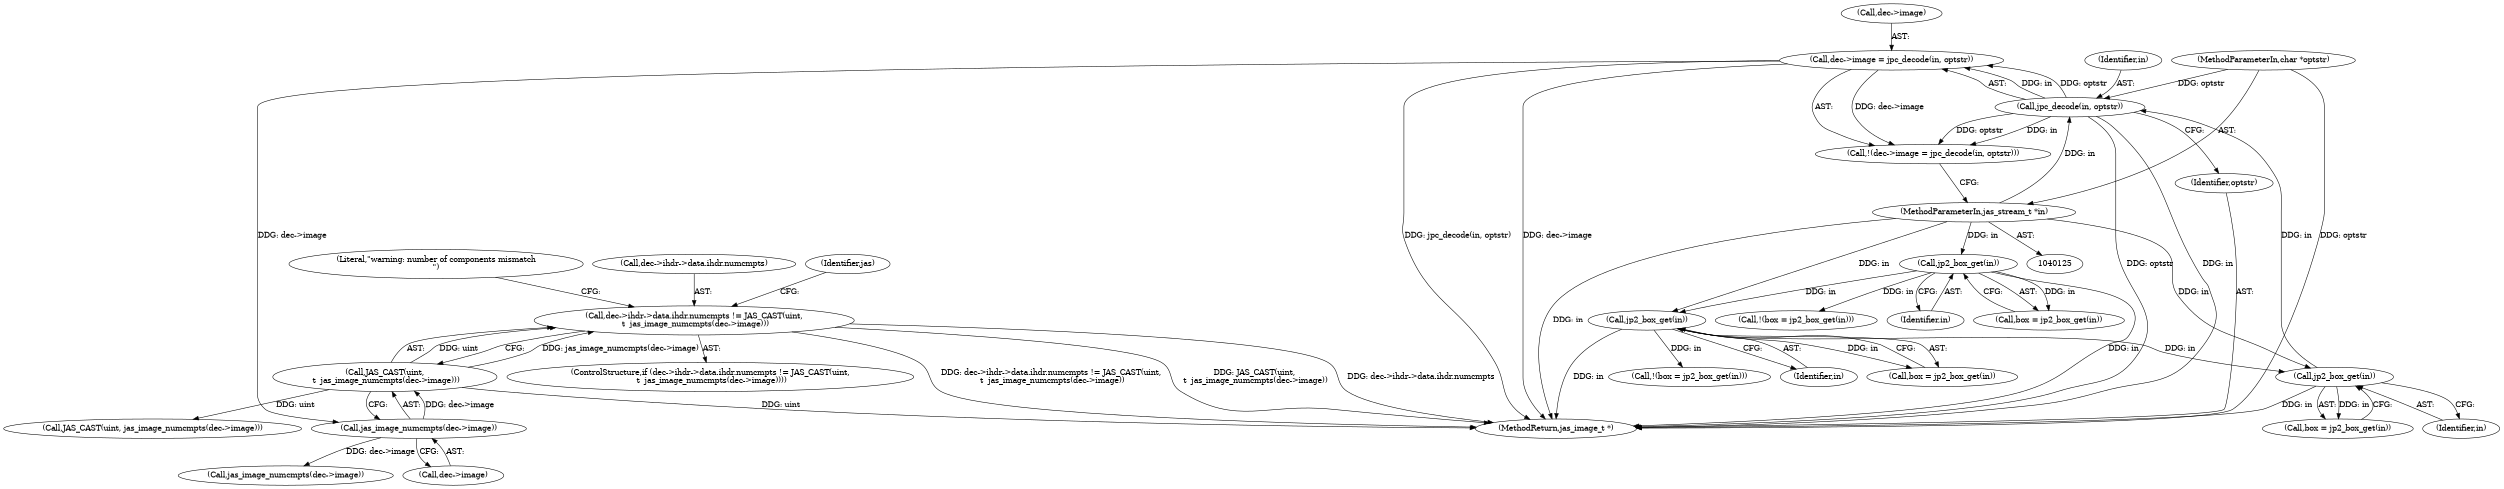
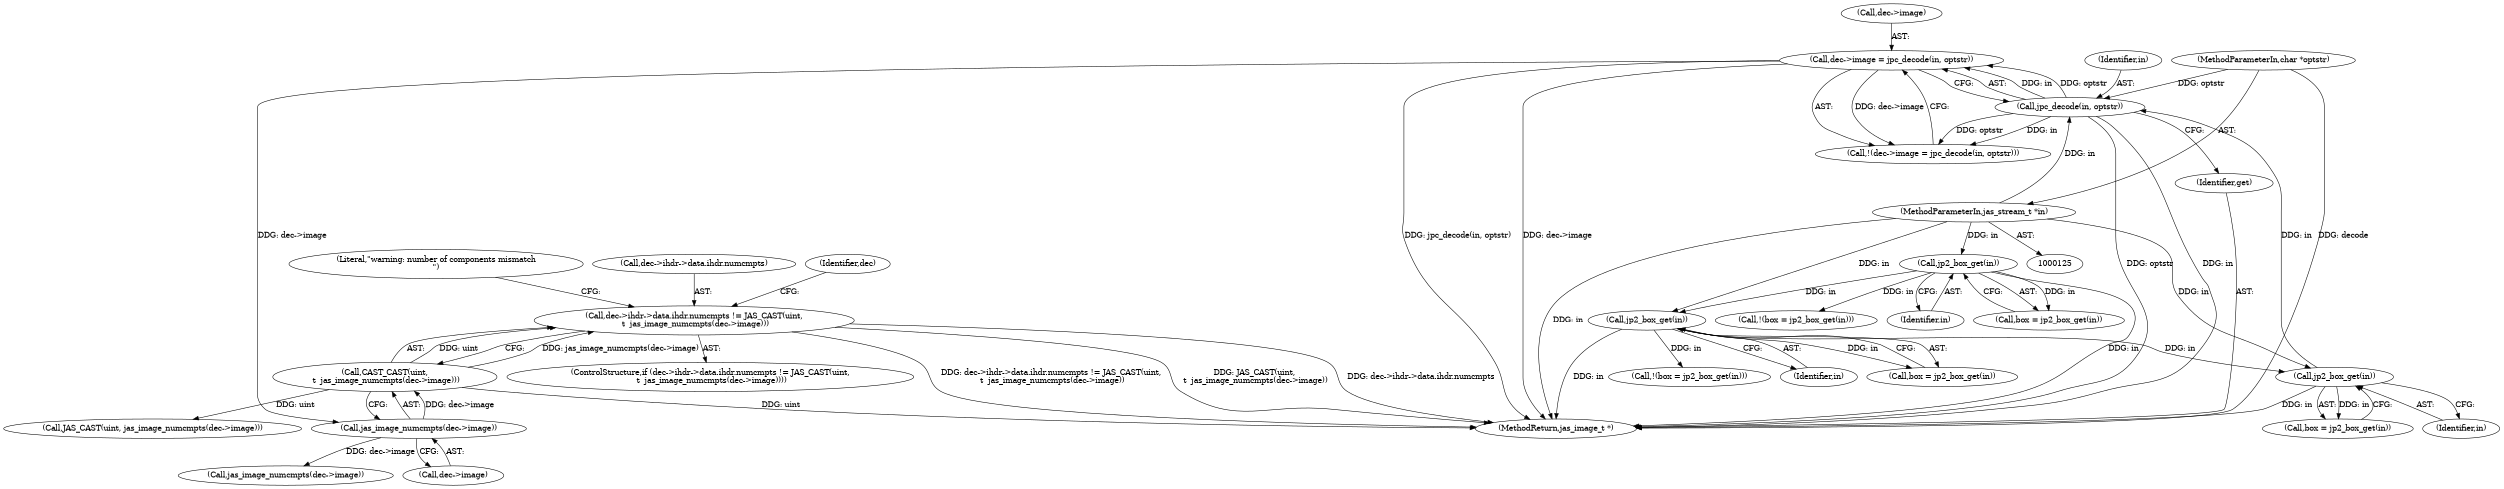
edge "(Call,dec->image = jpc_decode(in, optstr))" -> "(Call,jpc_decode(in, optstr))": added, label "CFG:"
edge "(Call,!(dec->image = jpc_decode(in, optstr)))" -> "(MethodParameterIn,jas_stream_t *in)": now "(Call,!(dec->image = jpc_decode(in, optstr)))" -> "(Call,dec->image = jpc_decode(in, optstr))"
node "(Identifier,optstr)": label "(Identifier,optstr)" -> "(Identifier,get)"
edge "(MethodParameterIn,char *optstr)" -> "(MethodReturn,jas_image_t *)": label "DDG: optstr" -> "DDG: decode"
node "(Identifier,jas)": label "(Identifier,jas)" -> "(Identifier,dec)"
node "1040125": label "1040125" -> "1000125"
node "(Call,JAS_CAST(uint, t  jas_image_numcmpts(dec->image)))": label "(Call,JAS_CAST(uint, t  jas_image_numcmpts(dec->image)))" -> "(Call,CAST_CAST(uint, t  jas_image_numcmpts(dec->image)))"
